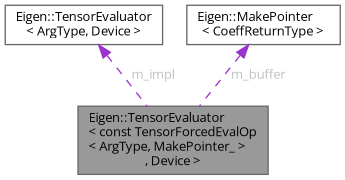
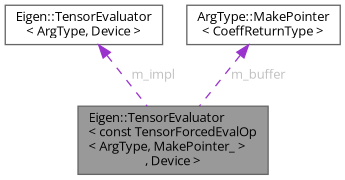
node "Eigen::MakePointer < CoeffReturnType >": label "Eigen::MakePointer < CoeffReturnType >" -> "ArgType::MakePointer < CoeffReturnType >"
